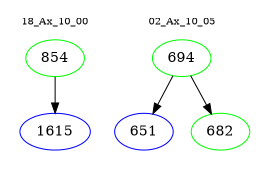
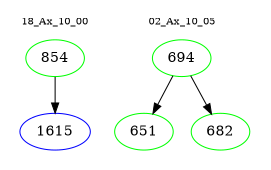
node "651": color blue -> green
